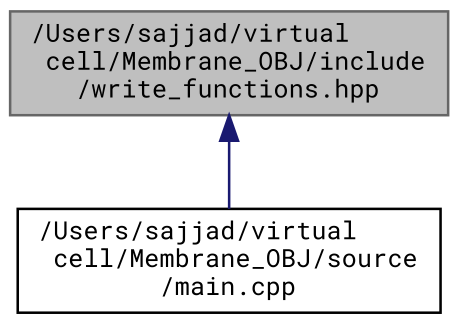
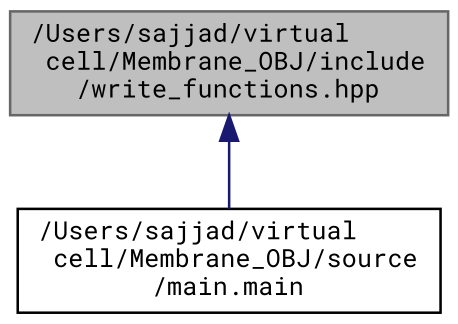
node "/Users/sajjad/virtual cell/Membrane_OBJ/source /main.cpp": label "/Users/sajjad/virtual cell/Membrane_OBJ/source /main.cpp" -> "/Users/sajjad/virtual cell/Membrane_OBJ/source /main.main"
